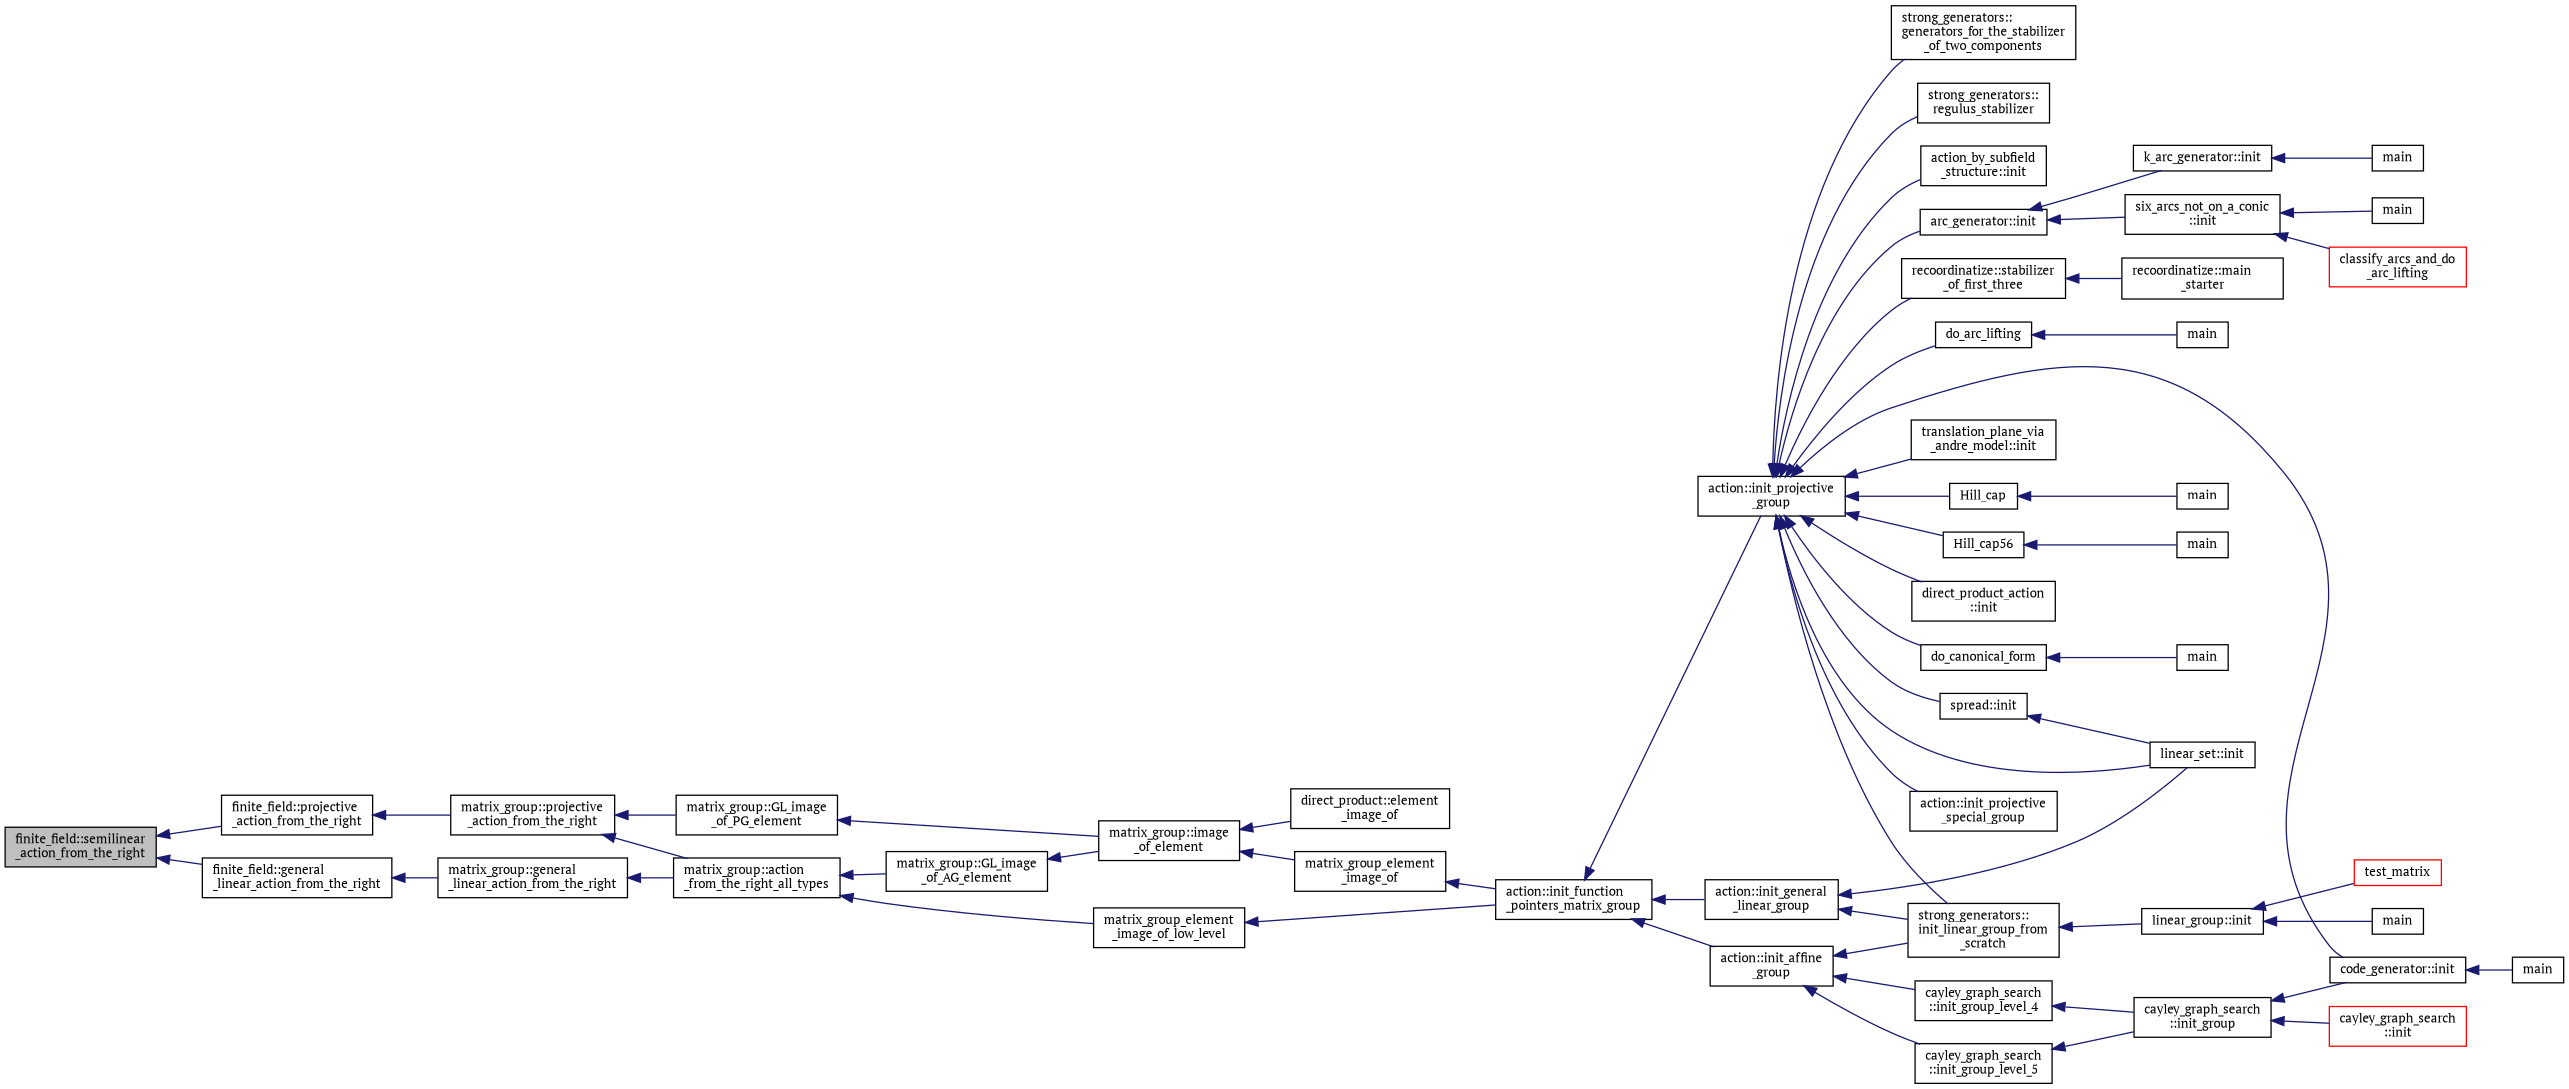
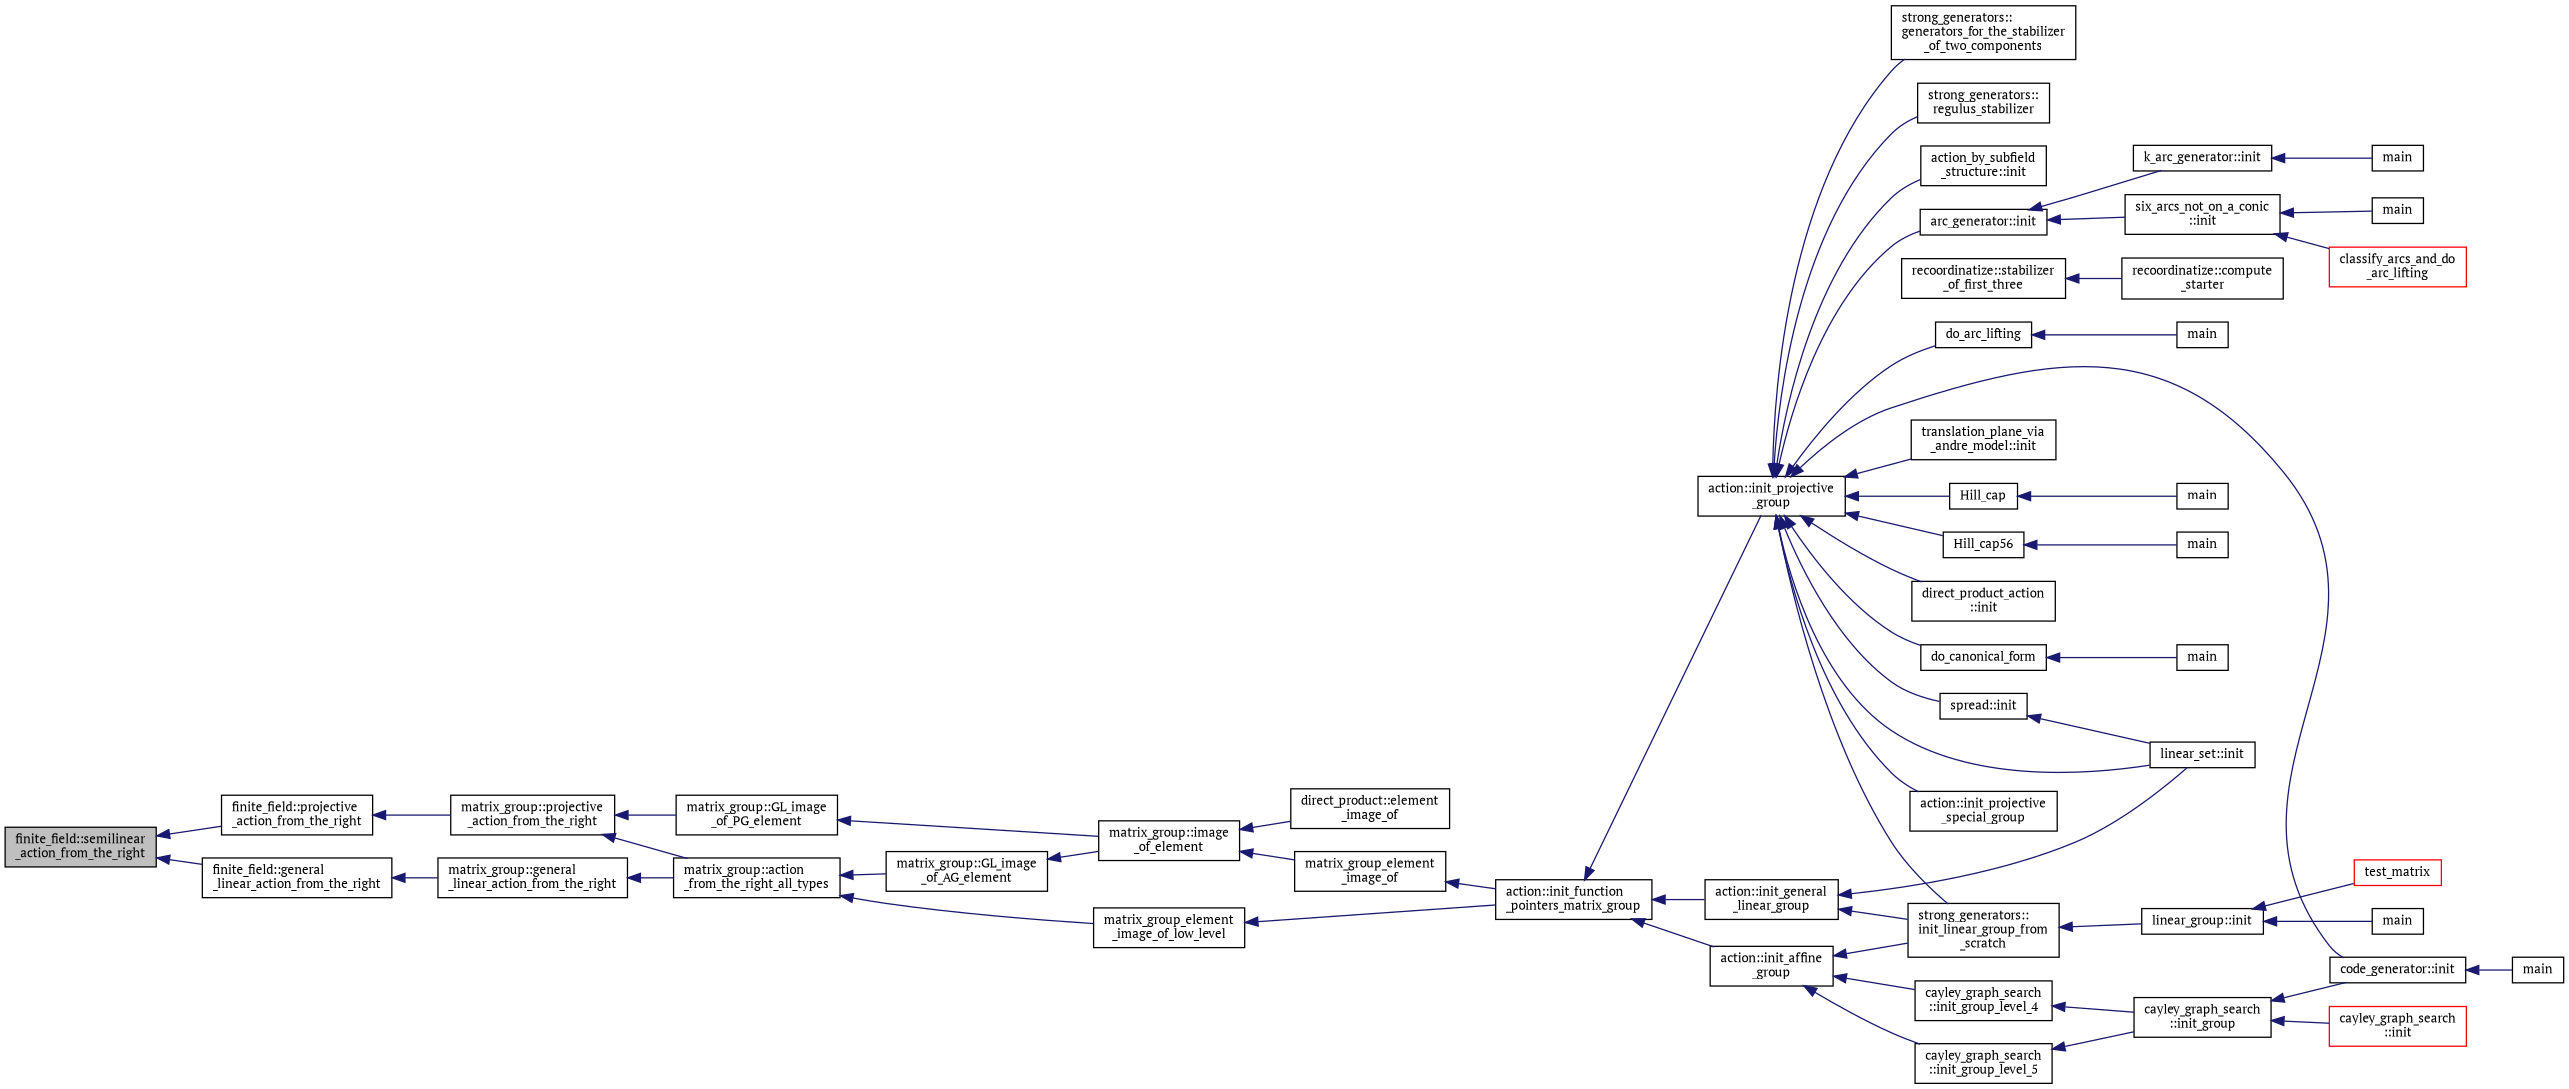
node "recoordinatize::main _starter": label "recoordinatize::main _starter" -> "recoordinatize::compute _starter"
edge "recoordinatize::stabilizer _of_first_three" -> "action::init_projective _group": removed
